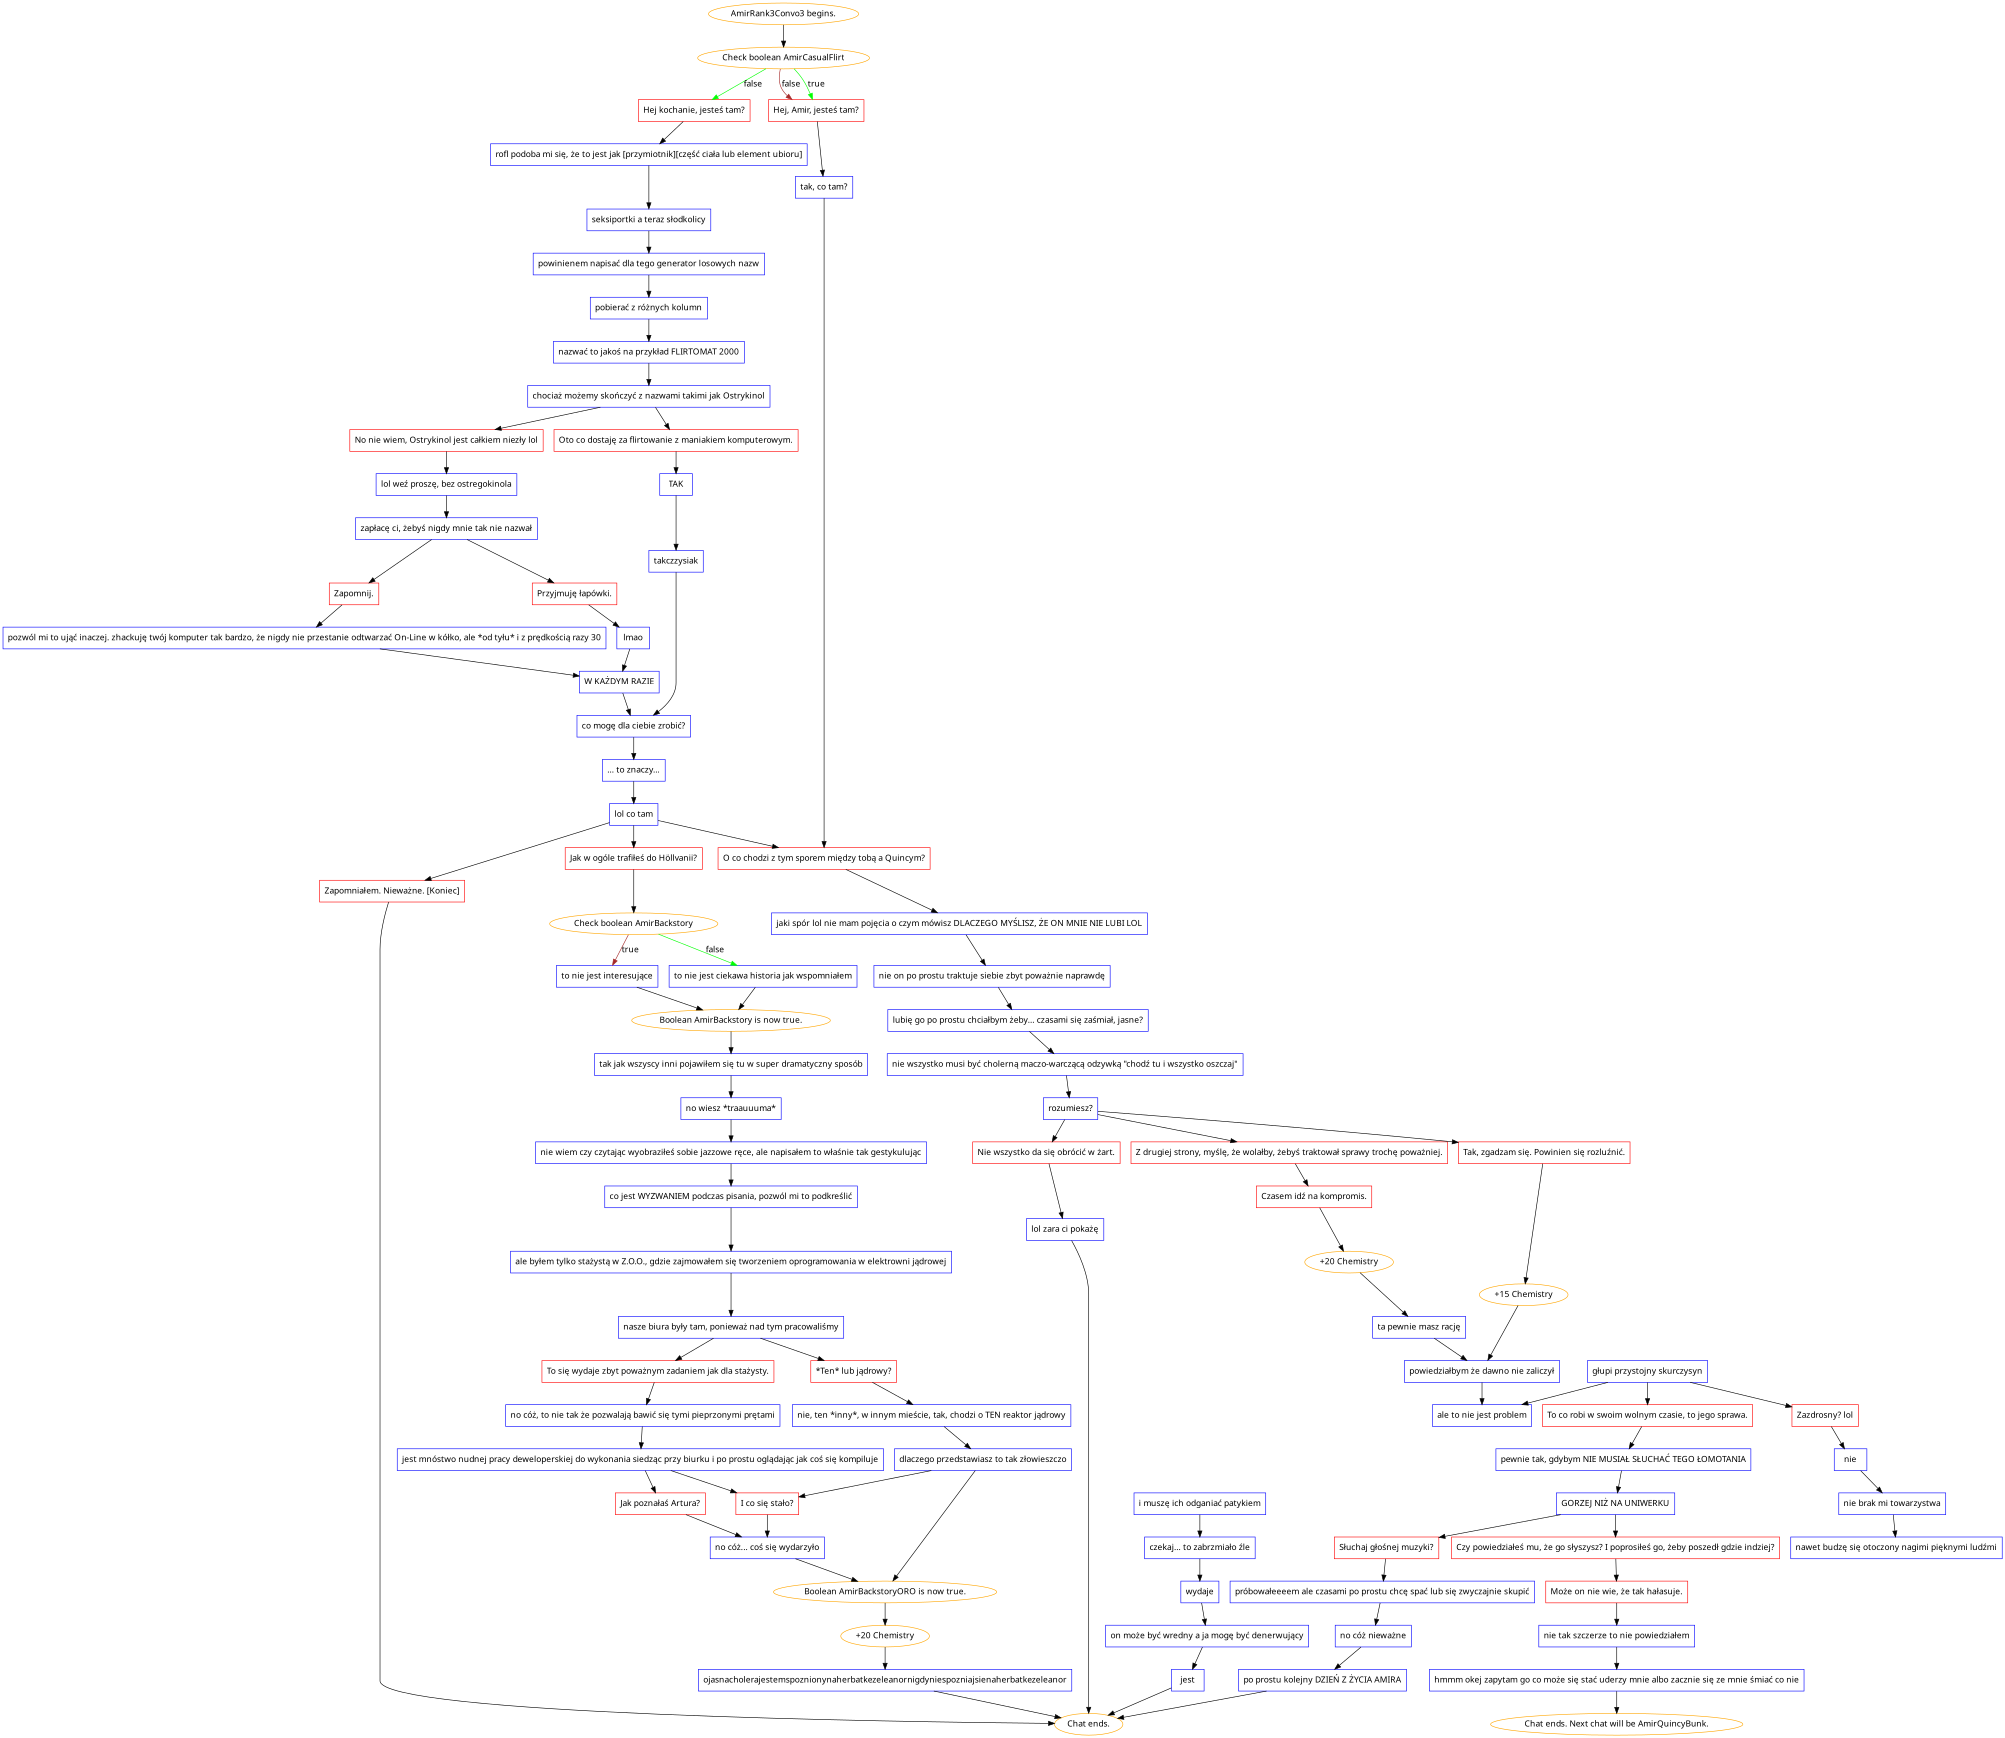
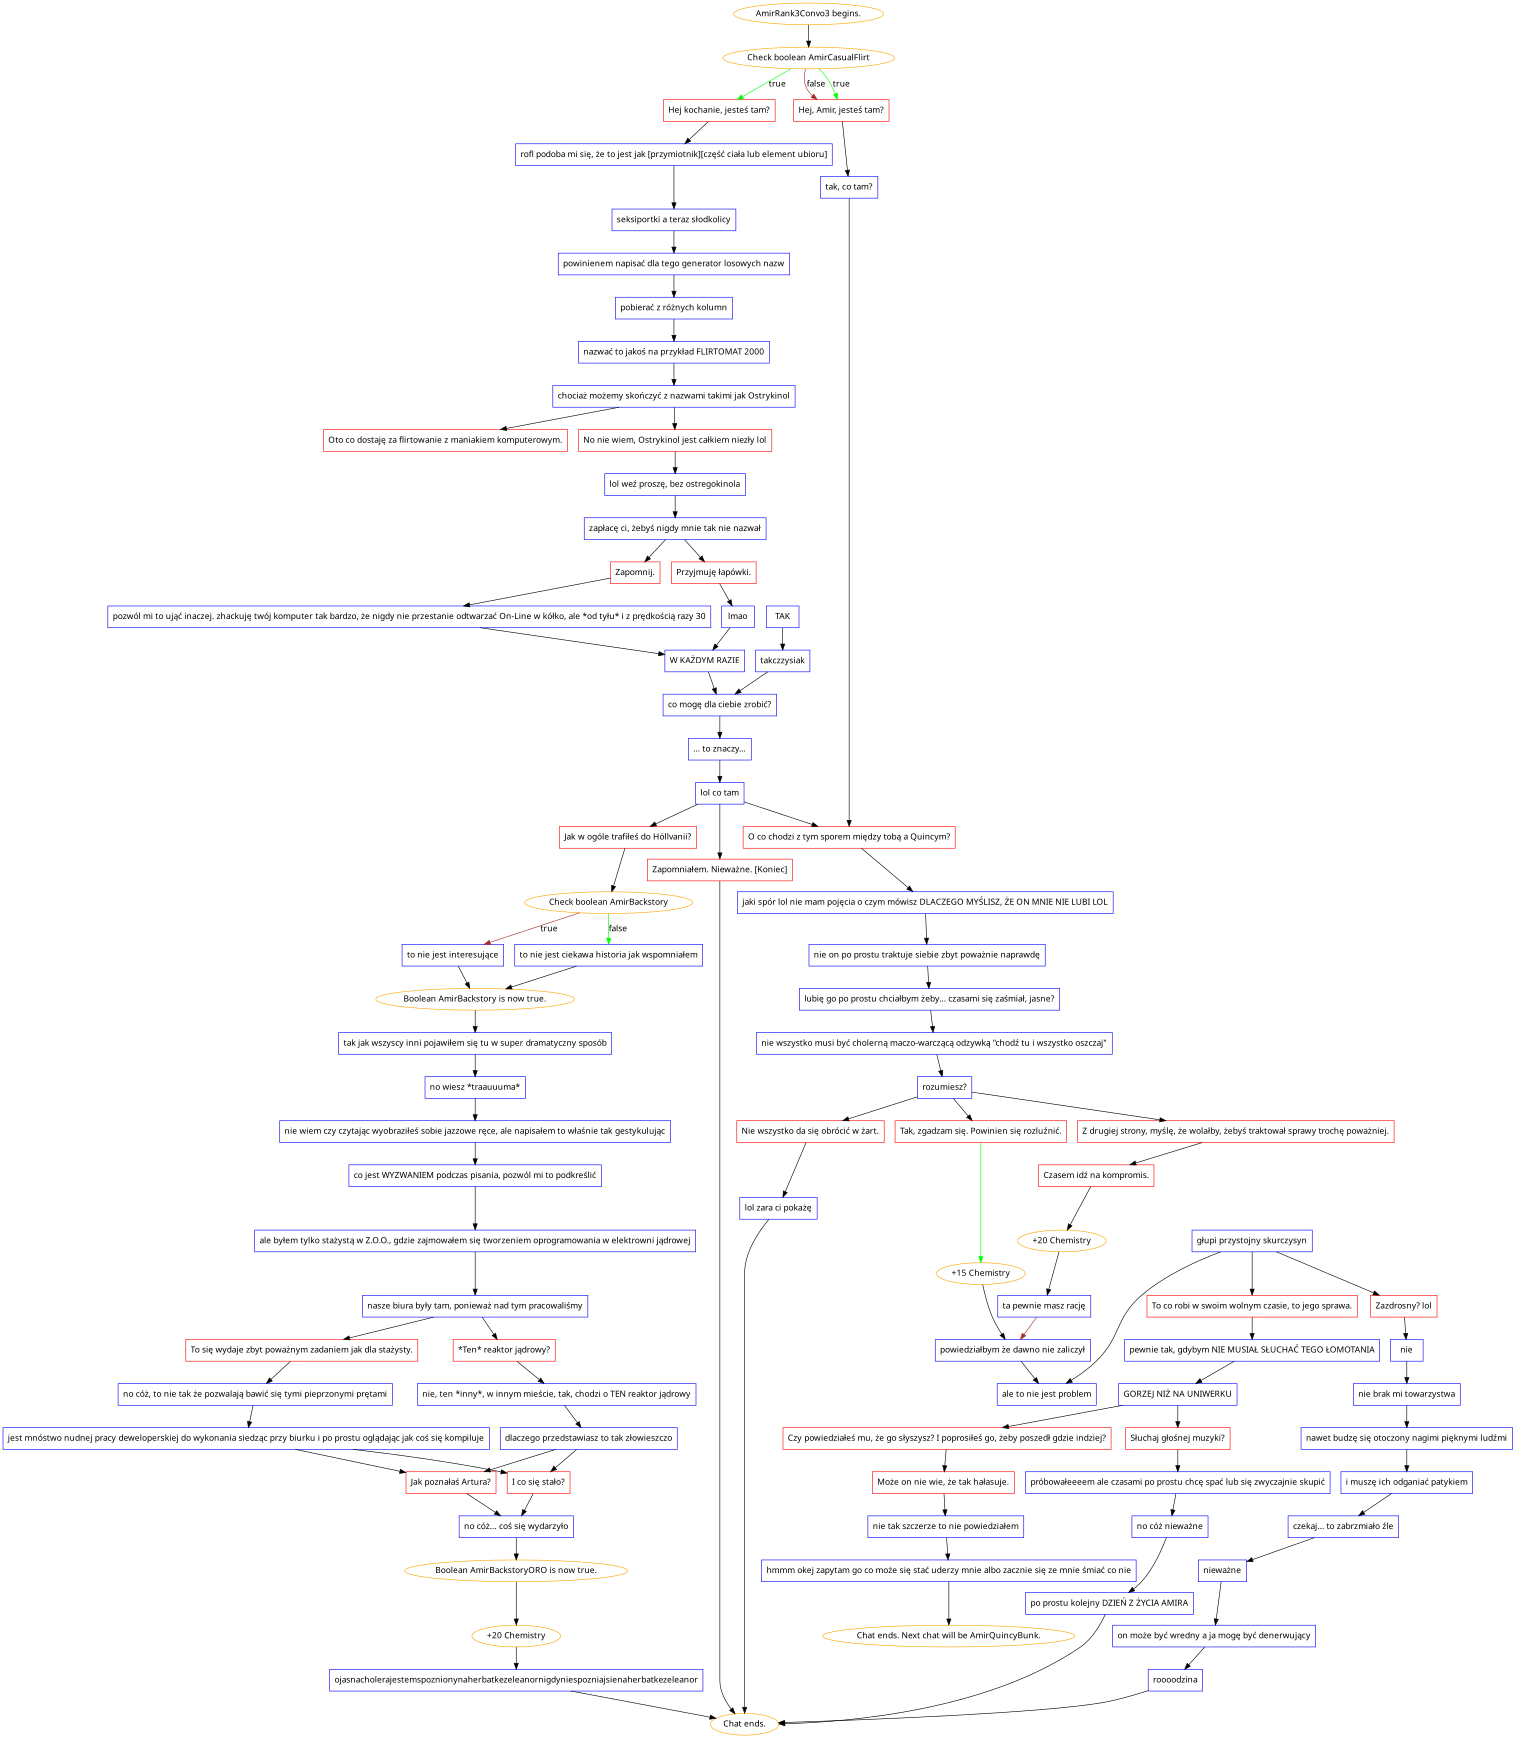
edge "Check boolean AmirCasualFlirt" -> "Hej kochanie, jesteś tam?": label "false" -> "true"
edge "Oto co dostaję za flirtowanie z maniakiem komputerowym." -> "TAK": removed
edge "Tak, zgadzam się. Powinien się rozluźnić." -> "+15 Chemistry": color black -> green
edge "ta pewnie masz rację" -> "powiedziałbym że dawno nie zaliczył": color black -> brown
node "*Ten* lub jądrowy?": label "*Ten* lub jądrowy?" -> "*Ten* reaktor jądrowy?"
edge "nawet budzę się otoczony nagimi pięknymi ludźmi" -> "i muszę ich odganiać patykiem": added
edge "dlaczego przedstawiasz to tak złowieszczo" -> "Boolean AmirBackstoryORO is now true.": now "dlaczego przedstawiasz to tak złowieszczo" -> "Jak poznałaś Artura?"
node "wydaje": label "wydaje" -> "nieważne"
node "jest": label "jest" -> "roooodzina"
